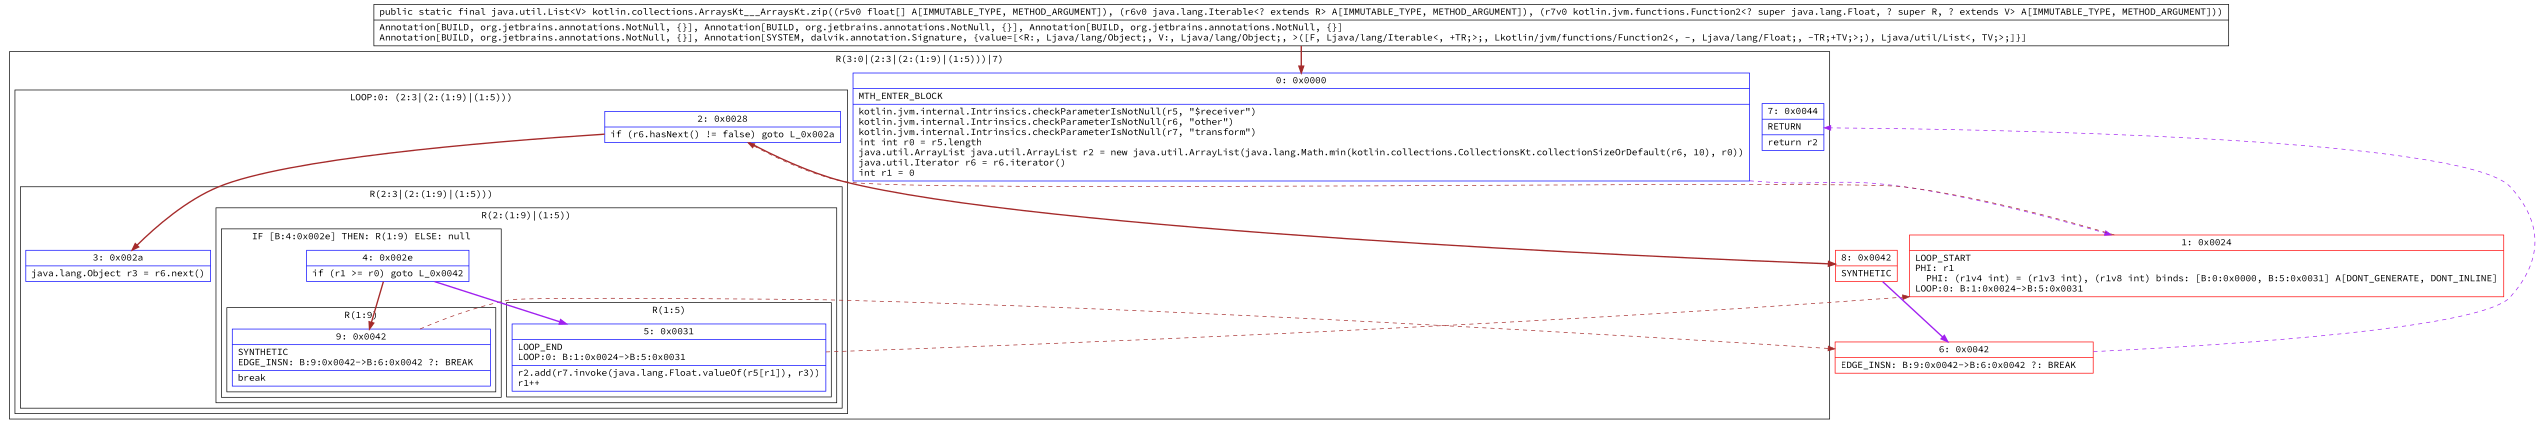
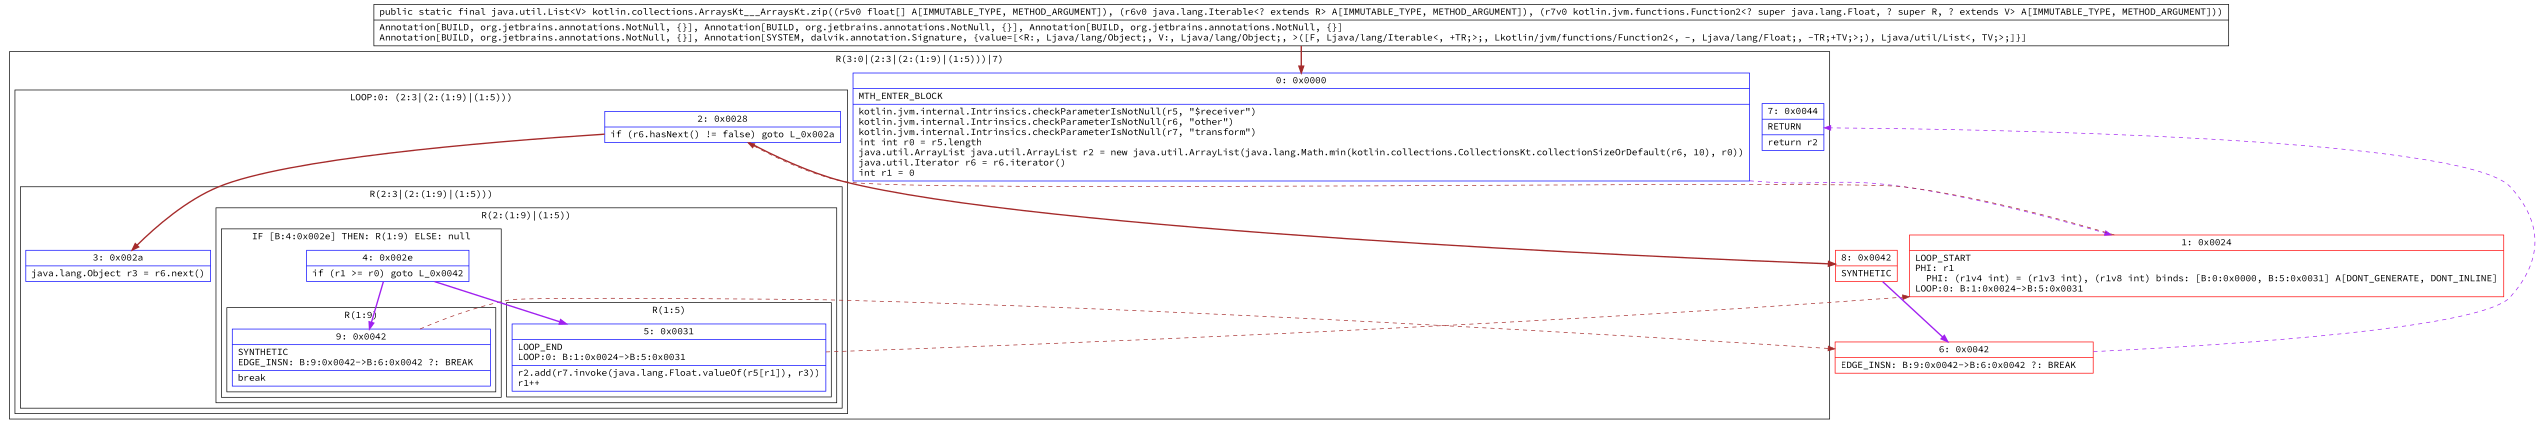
edge "4: 0x002e" -> "9: 0x0042": color brown -> purple
